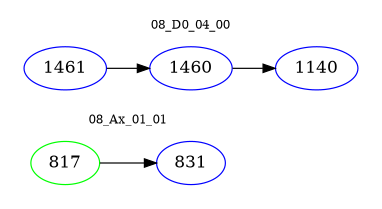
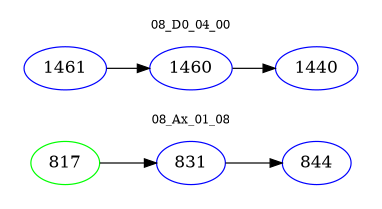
node "1140": label "1140" -> "1440"
cluster "08_Ax_01_01": label "08_Ax_01_01" -> "08_Ax_01_08"
node "844": added
